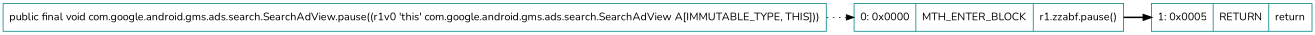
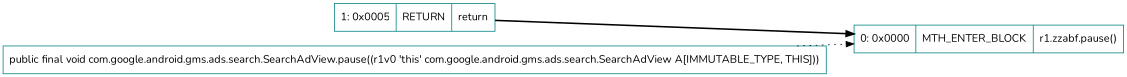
edge "0: 0x0000" -> "1: 0x0005": reversed
